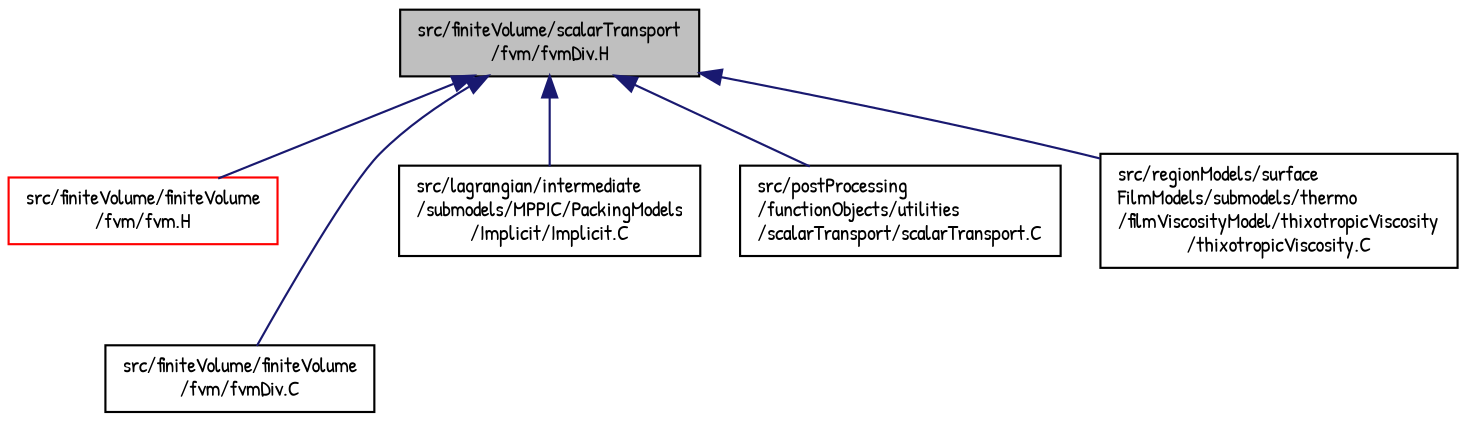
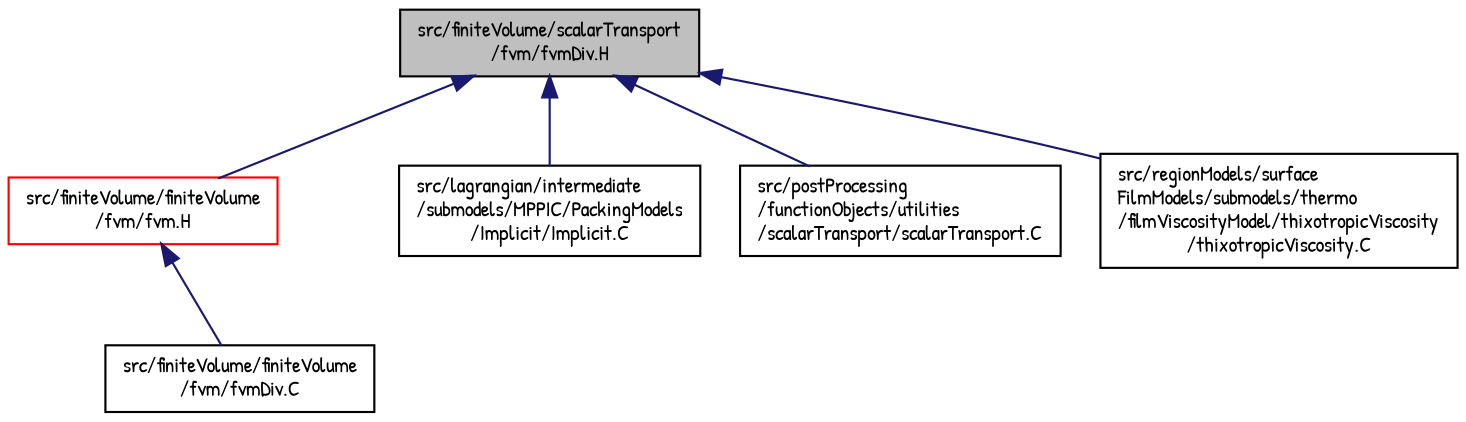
edge "src/finiteVolume/finiteVolume /fvm/fvmDiv.C" -> "src/finiteVolume/scalarTransport /fvm/fvmDiv.H": now "src/finiteVolume/finiteVolume /fvm/fvmDiv.C" -> "src/finiteVolume/finiteVolume /fvm/fvm.H"
